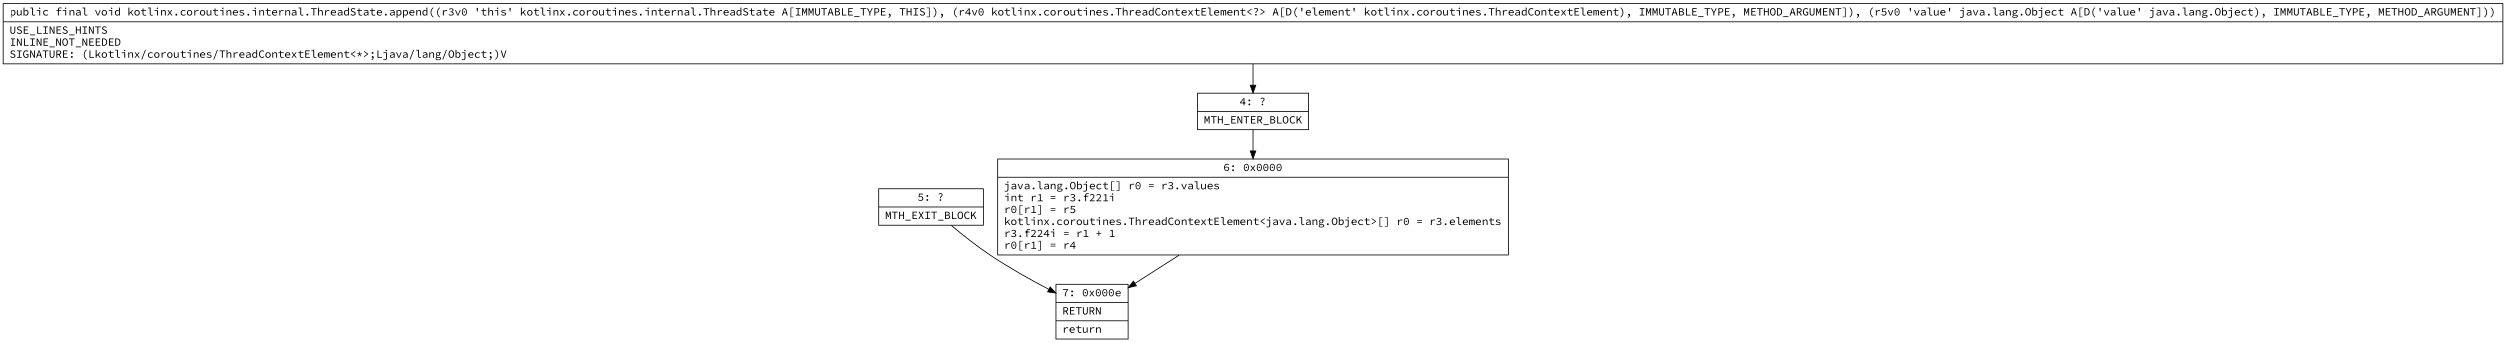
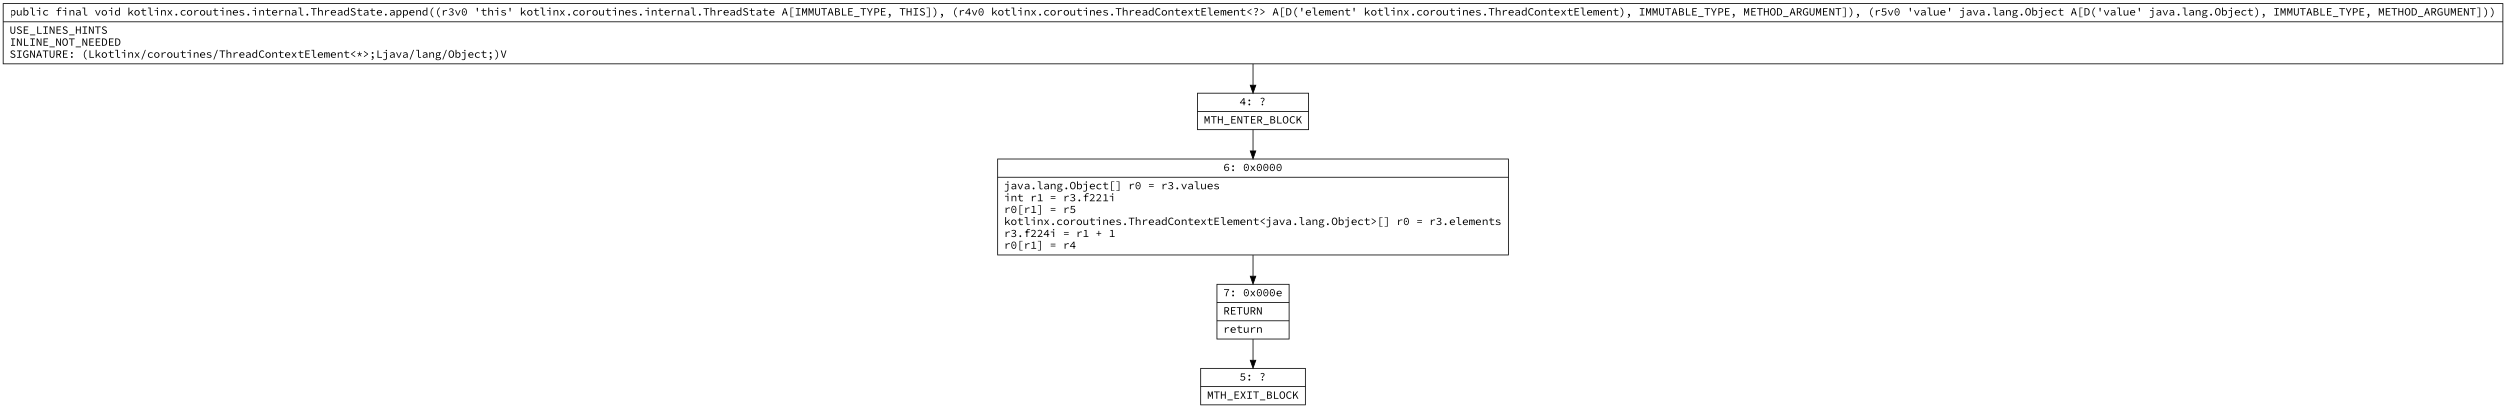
edge "5: ?" -> "7: 0x000e": reversed
